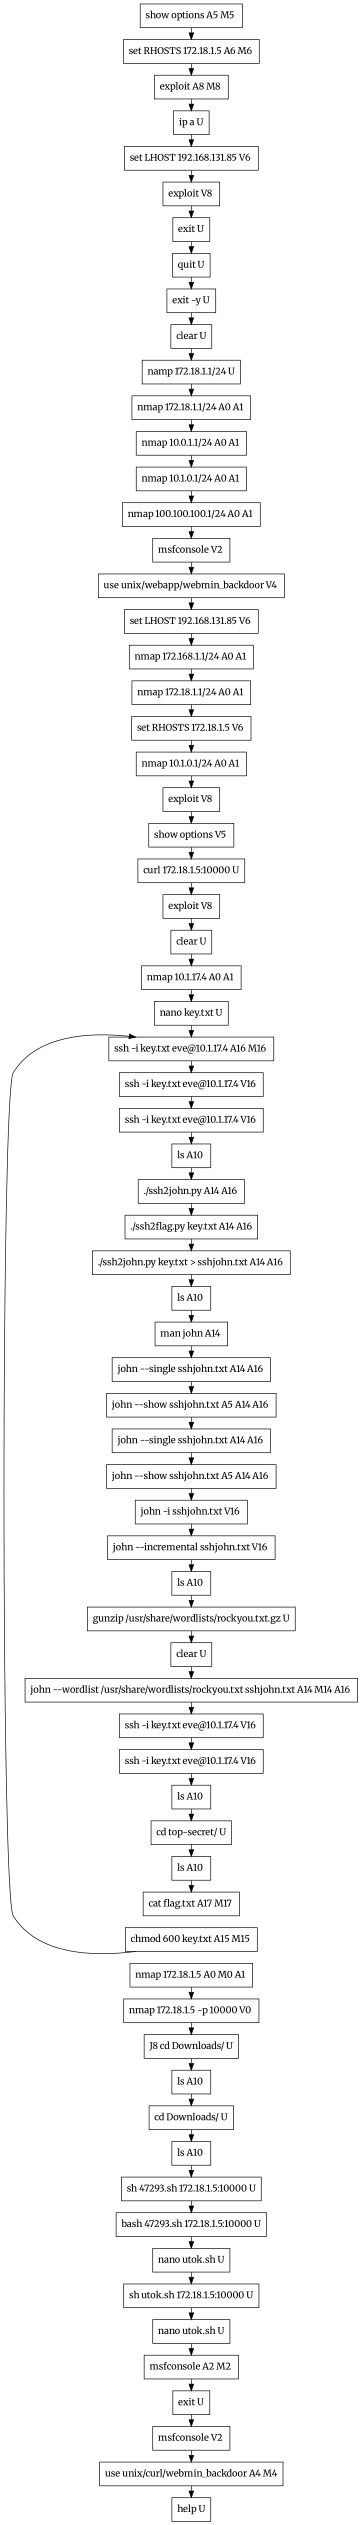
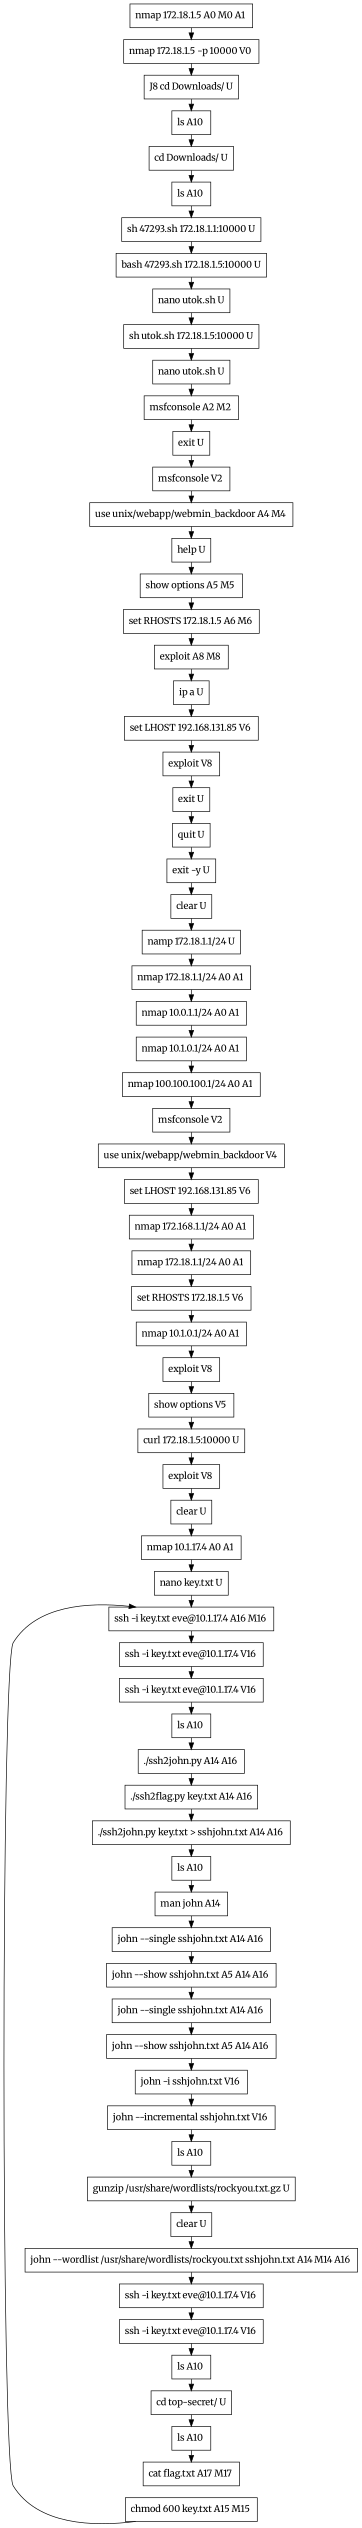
edge "help U" -> "show options A5 M5": added
node "sh 47293.sh 172.18.1.5:10000 U": label "sh 47293.sh 172.18.1.5:10000 U" -> "sh 47293.sh 172.18.1.1:10000 U"
node "use unix/curl/webmin_backdoor A4 M4": label "use unix/curl/webmin_backdoor A4 M4" -> "use unix/webapp/webmin_backdoor A4 M4"
